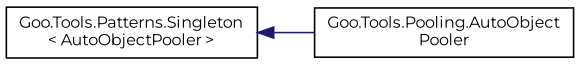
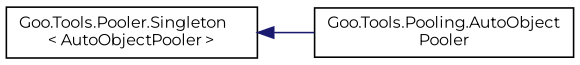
node "Goo.Tools.Patterns.Singleton < AutoObjectPooler >": label "Goo.Tools.Patterns.Singleton < AutoObjectPooler >" -> "Goo.Tools.Pooler.Singleton < AutoObjectPooler >"
